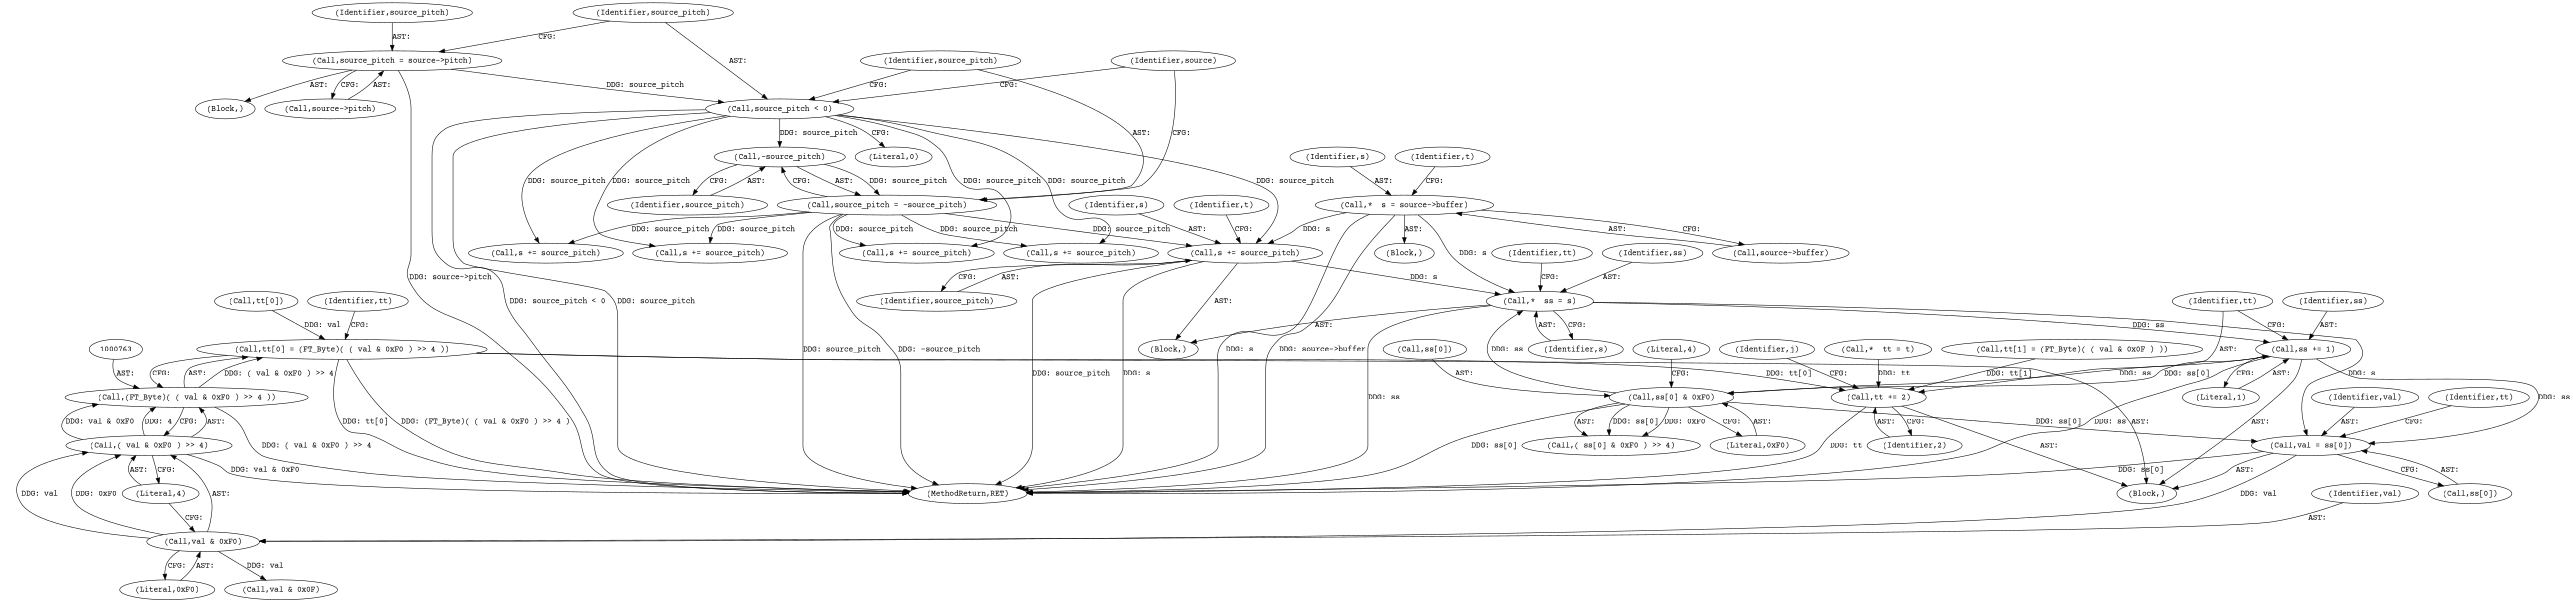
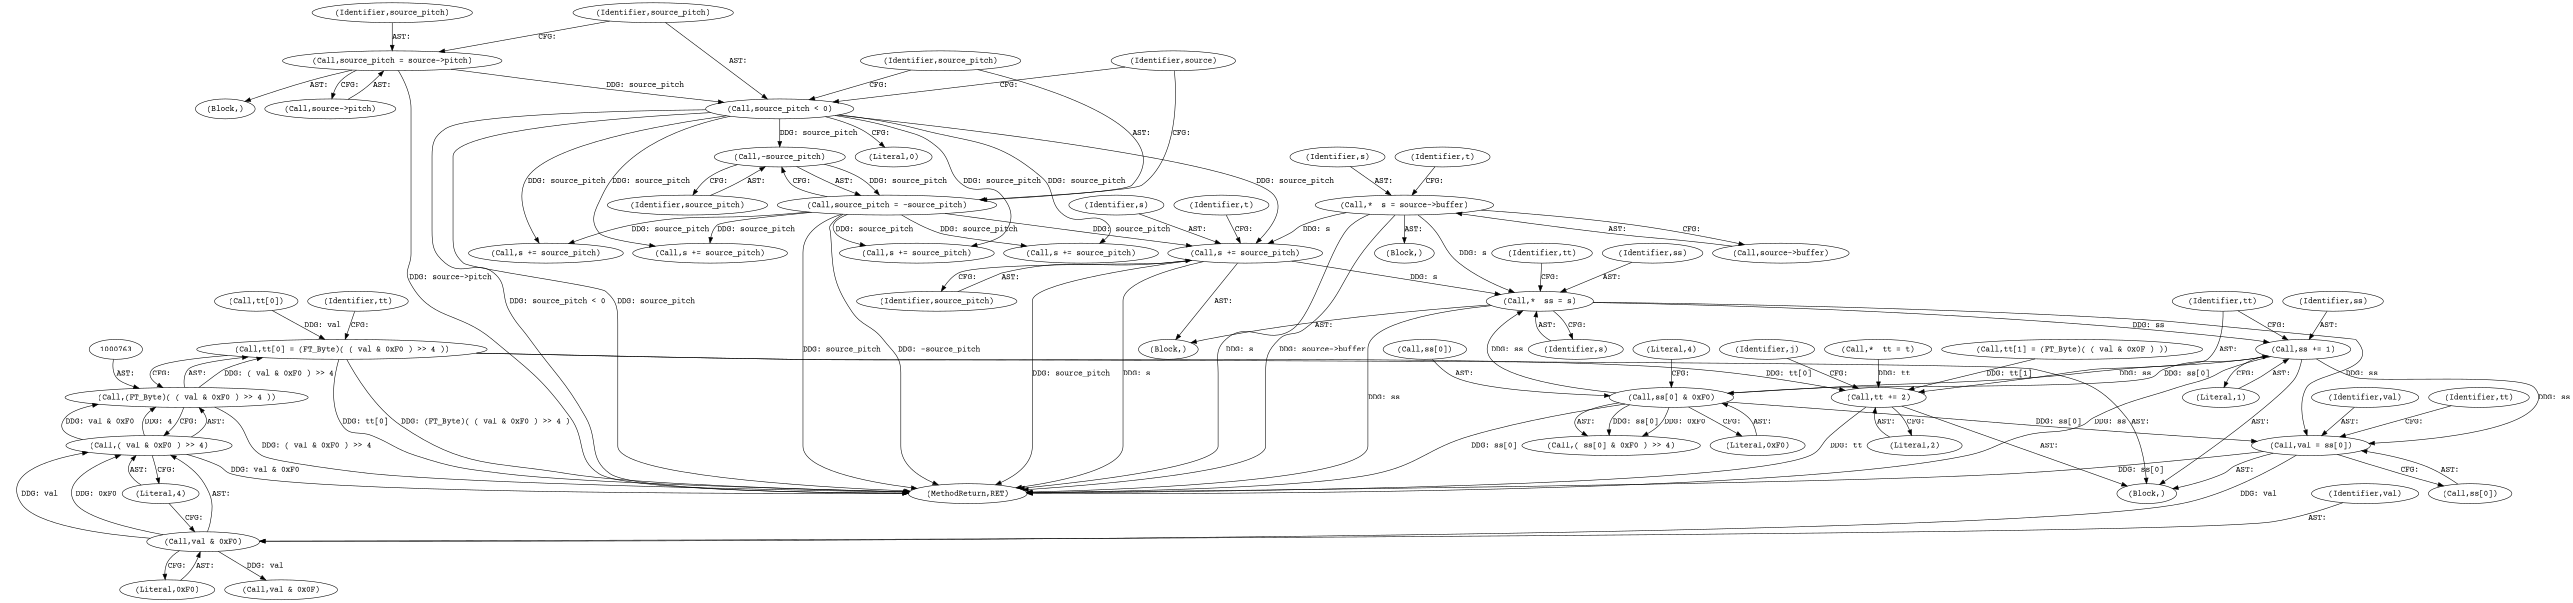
edge "(Call,*  ss = s)" -> "(Call,val = ss[0])": label "DDG: s" -> "DDG: ss"
node "(Identifier,2)": label "(Identifier,2)" -> "(Literal,2)"
